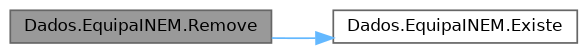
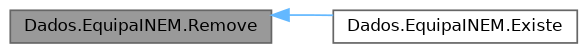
edge "Dados.EquipaINEM.Remove" -> "Dados.EquipaINEM.Existe": reversed
